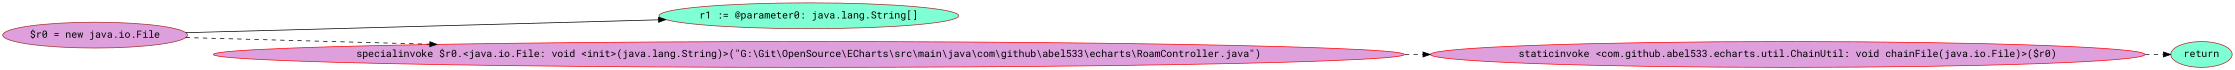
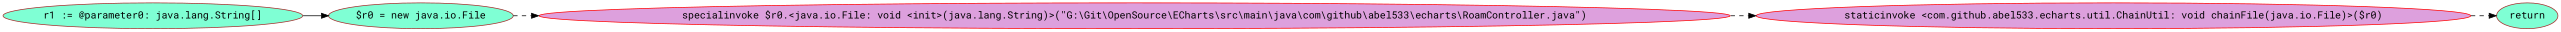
edge "$r0 = new java.io.File" -> "r1 := @parameter0: java.lang.String[]": reversed
node "$r0 = new java.io.File": fillcolor plum -> aquamarine
